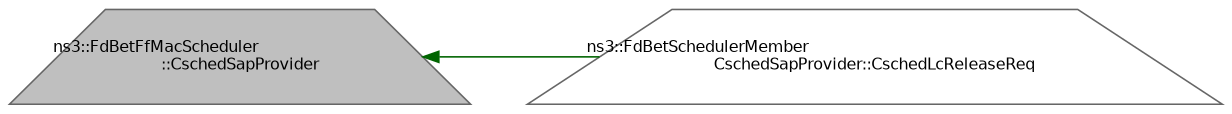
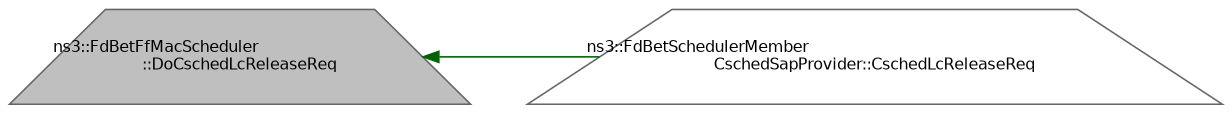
node "ns3::FdBetFfMacScheduler ::CschedSapProvider": label "ns3::FdBetFfMacScheduler ::CschedSapProvider" -> "ns3::FdBetFfMacScheduler ::DoCschedLcReleaseReq"
